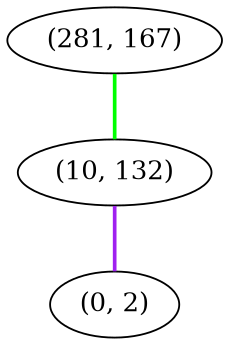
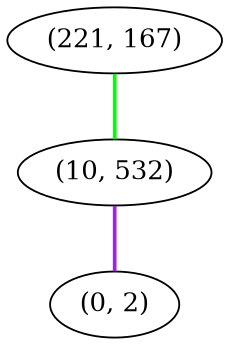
node "(281, 167)": label "(281, 167)" -> "(221, 167)"
node "(10, 132)": label "(10, 132)" -> "(10, 532)"
